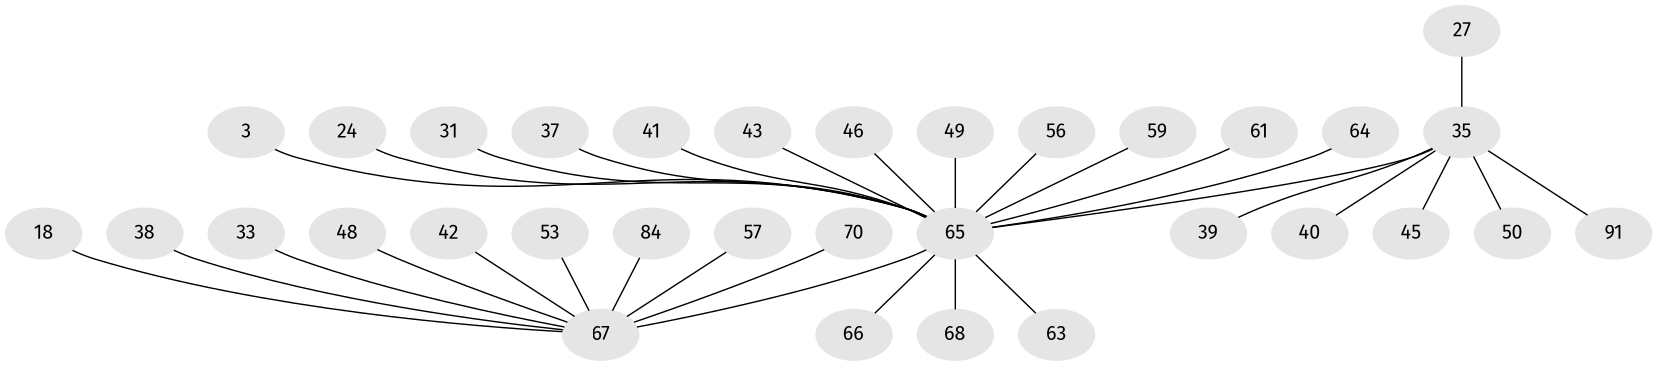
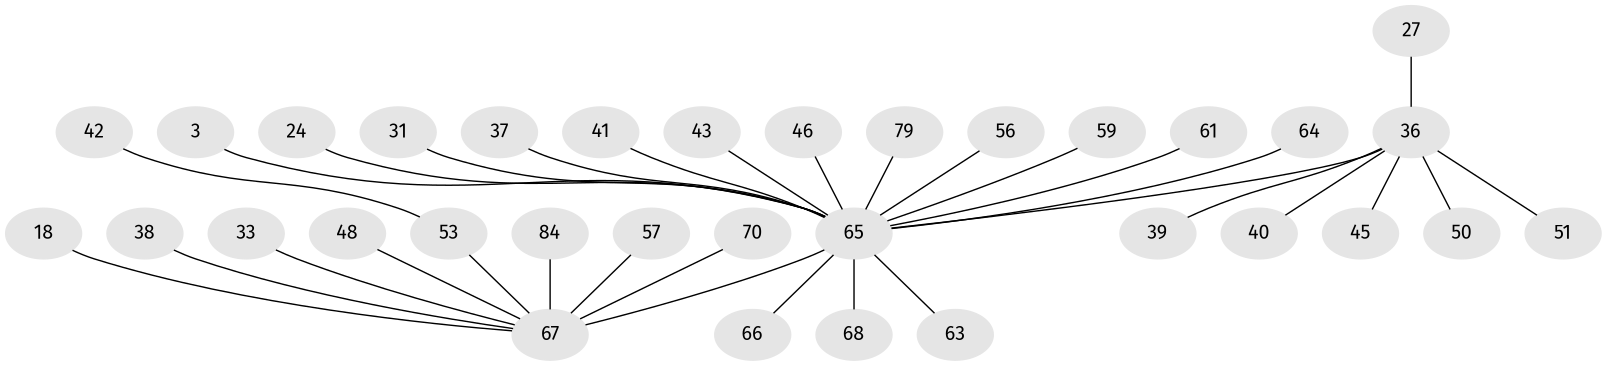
node "49": label "49" -> "79"
node "35": label "35" -> "36"
node "91": label "91" -> "51"
edge "42" -- "67": now "42" -- "53"
